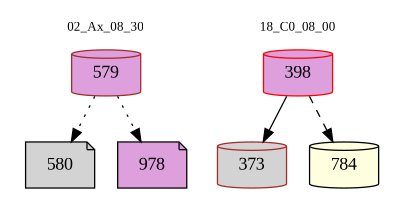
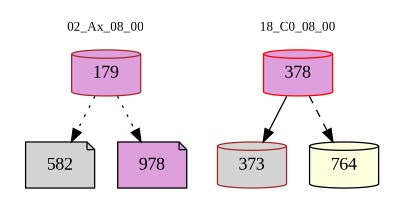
cluster "02_Ax_08_30": label "02_Ax_08_30" -> "02_Ax_08_00"
node "579": label "579" -> "179"
node "398": label "398" -> "378"
node "580": label "580" -> "582"
node "784": label "784" -> "764"
